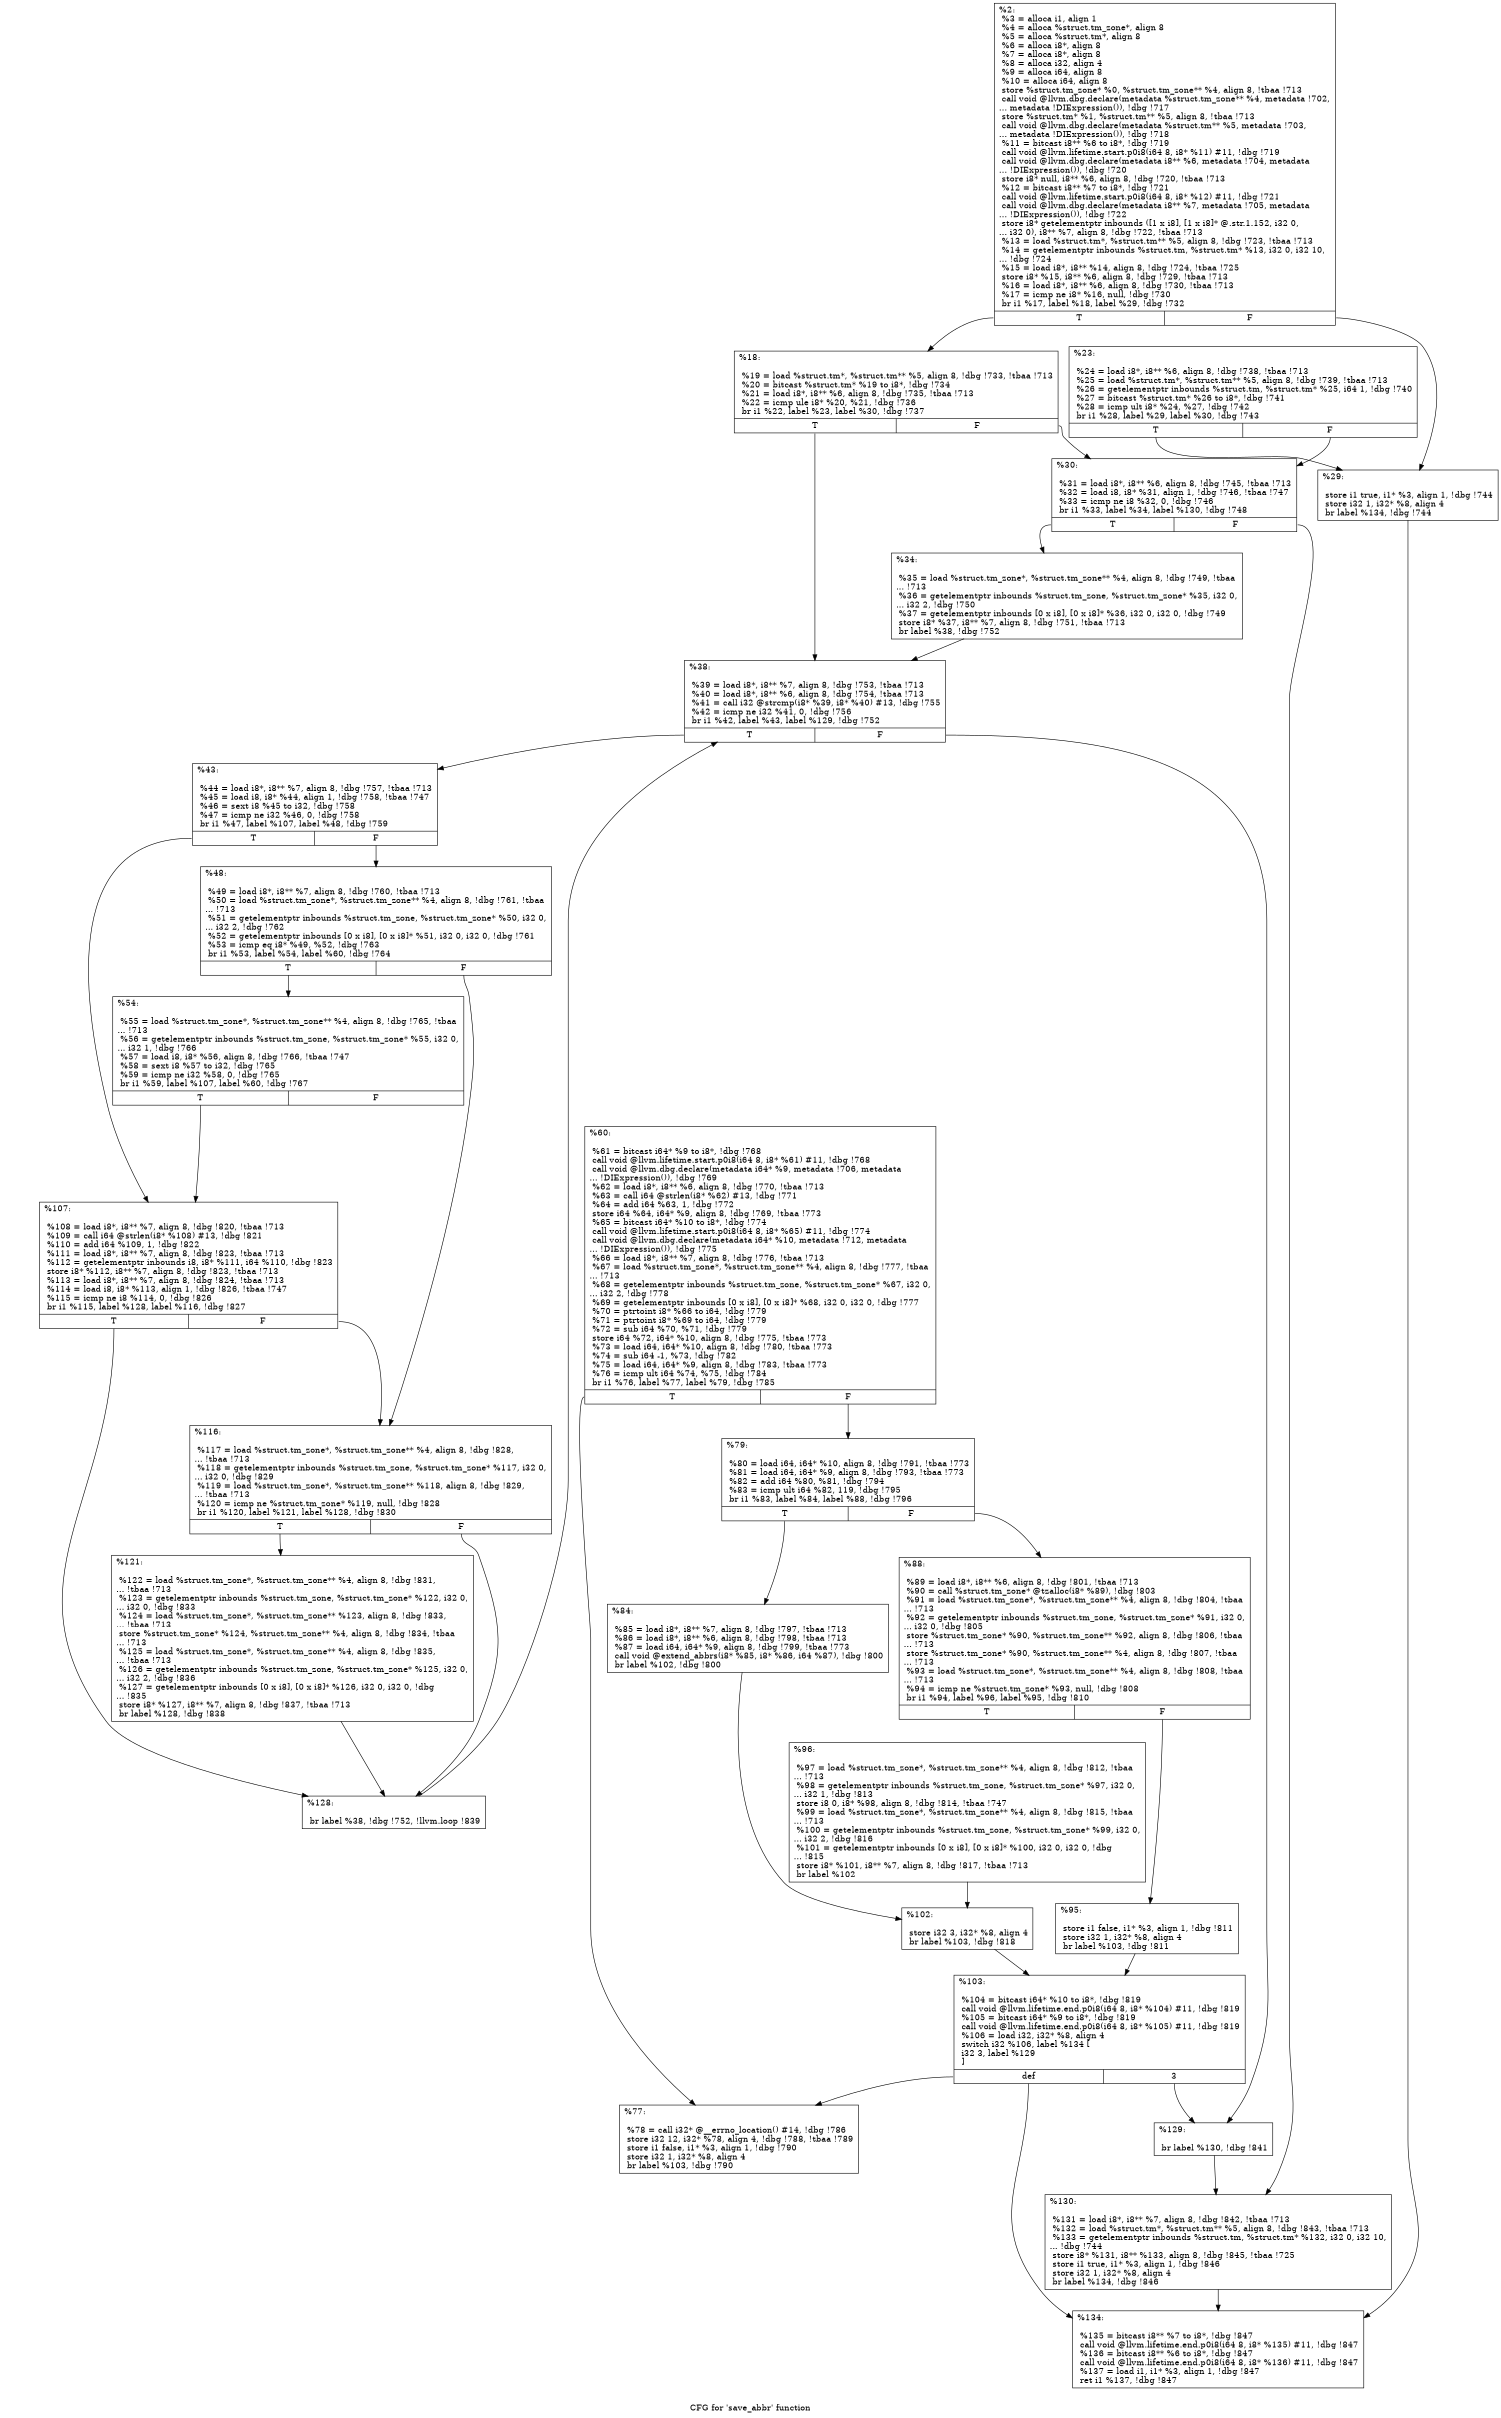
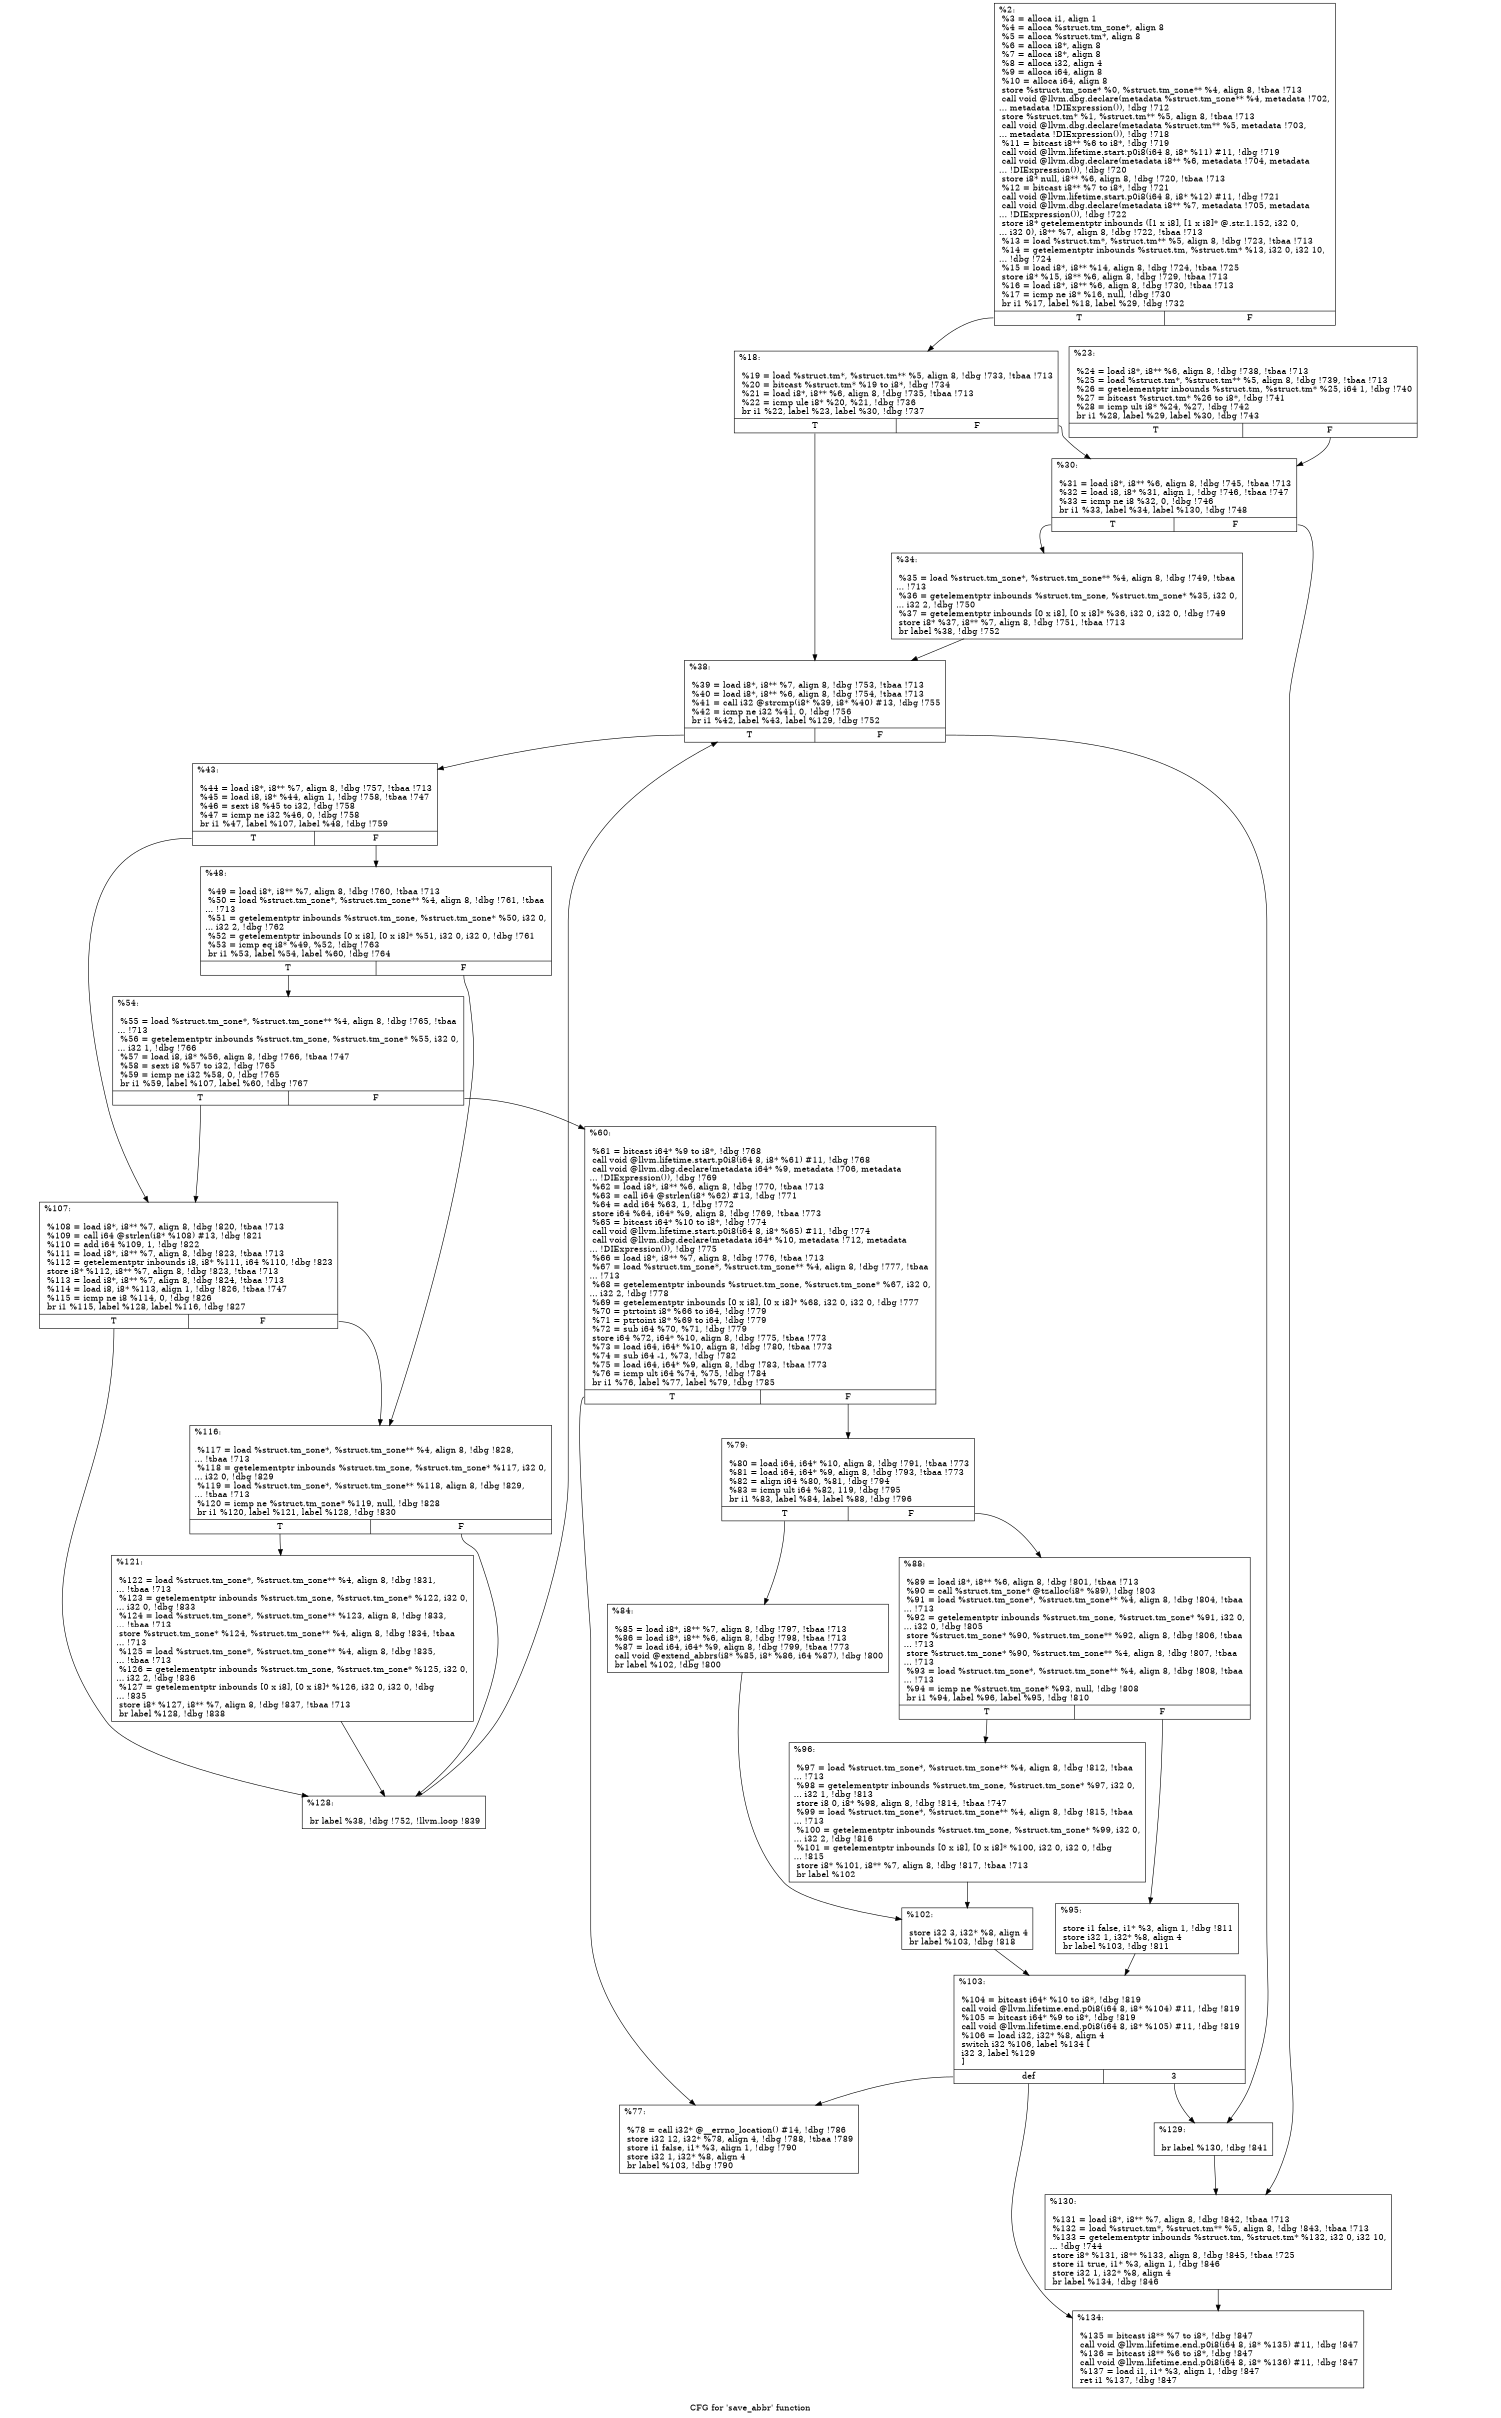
node "%2:": text "... metadata !DIExpression()), !dbg !717" -> "... metadata !DIExpression()), !dbg !712"
node "%29:": removed
edge "%54:" -> "%60:": added
node "%79:": text "%82 = add i64 %80, %81, !dbg !794" -> "%82 = align i64 %80, %81, !dbg !794"
edge "%88:" -> "%96:": added
